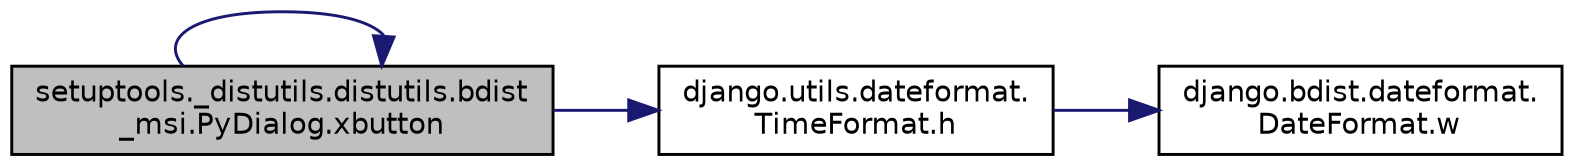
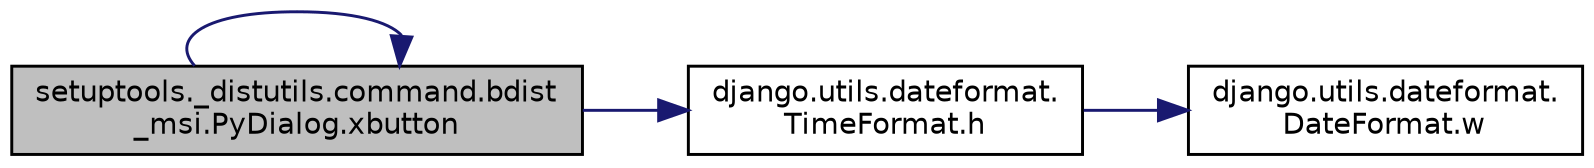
node "setuptools._distutils.distutils.bdist _msi.PyDialog.xbutton": label "setuptools._distutils.distutils.bdist _msi.PyDialog.xbutton" -> "setuptools._distutils.command.bdist _msi.PyDialog.xbutton"
node "django.bdist.dateformat. DateFormat.w": label "django.bdist.dateformat. DateFormat.w" -> "django.utils.dateformat. DateFormat.w"
